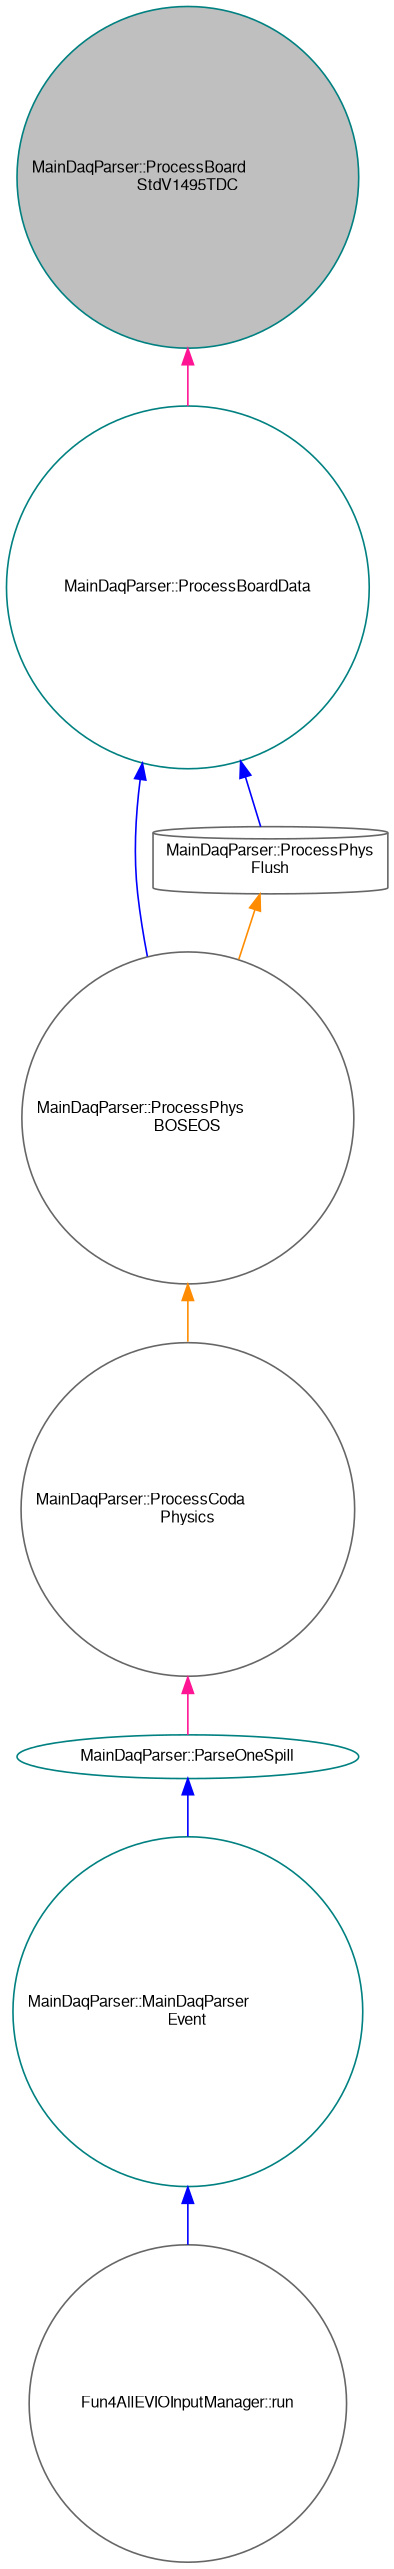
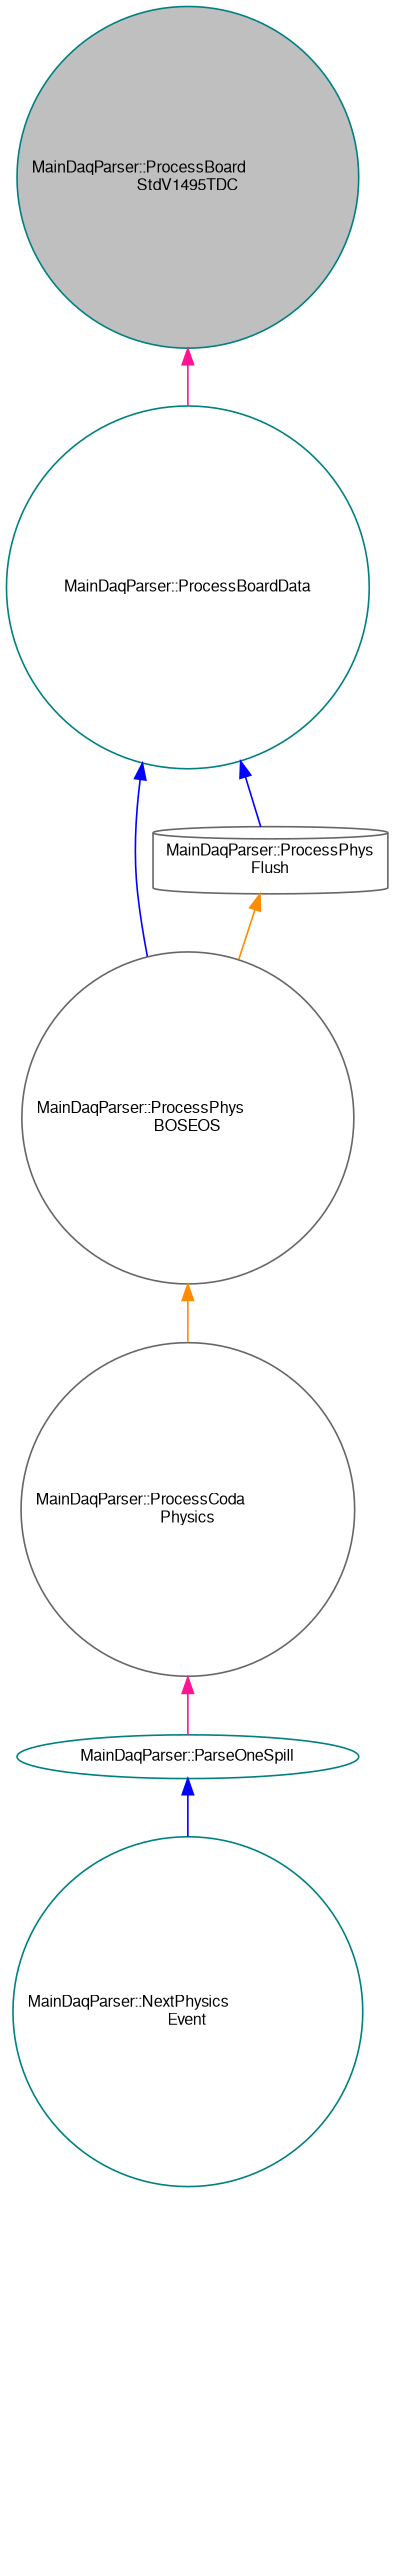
node "MainDaqParser::MainDaqParser Event": label "MainDaqParser::MainDaqParser Event" -> "MainDaqParser::NextPhysics Event"
node "Fun4AllEVIOInputManager::run": removed
